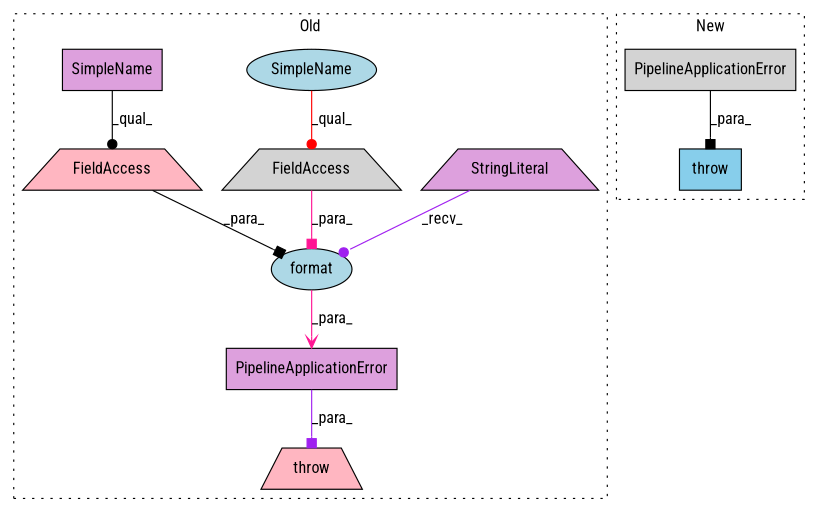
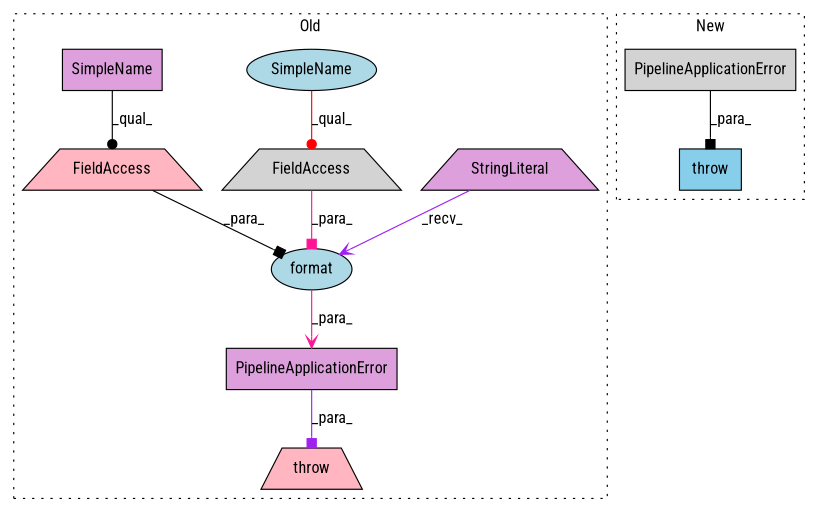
edge "StringLiteral" -> "format": arrowhead dot -> vee
